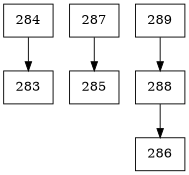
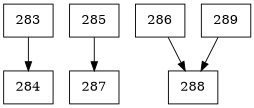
edge "284" -> "283": reversed
edge "287" -> "285": reversed
edge "288" -> "286": reversed
